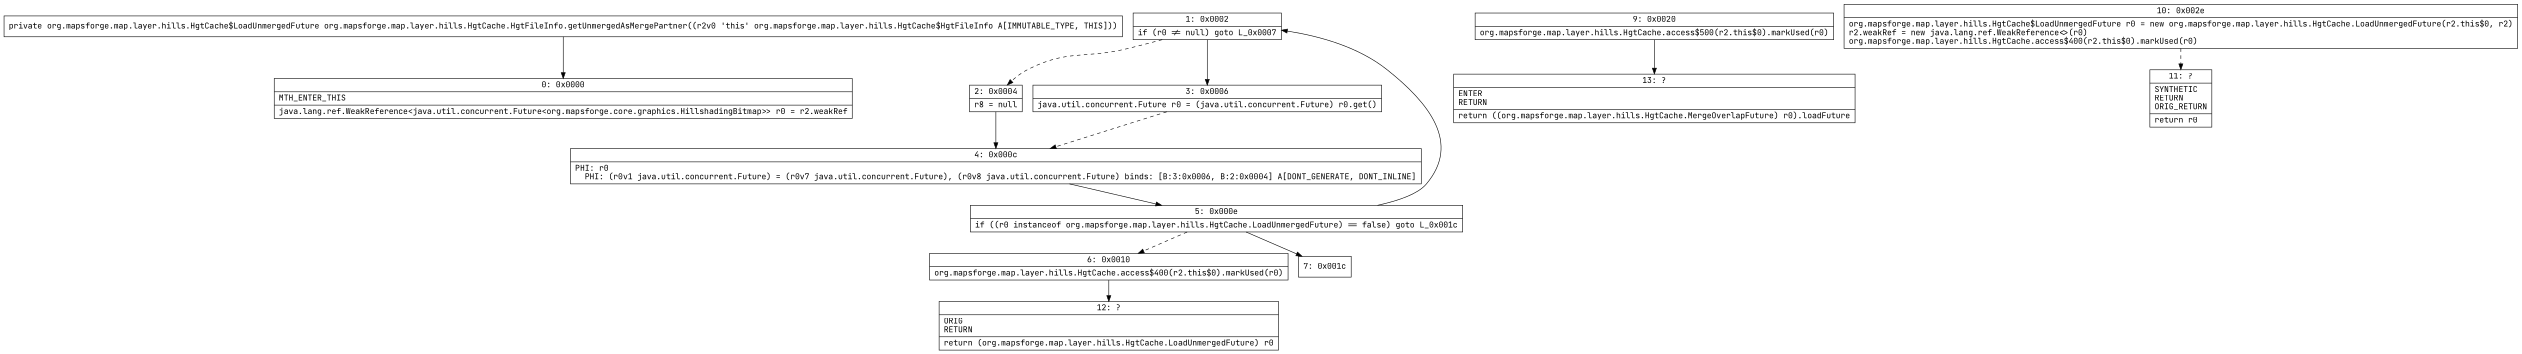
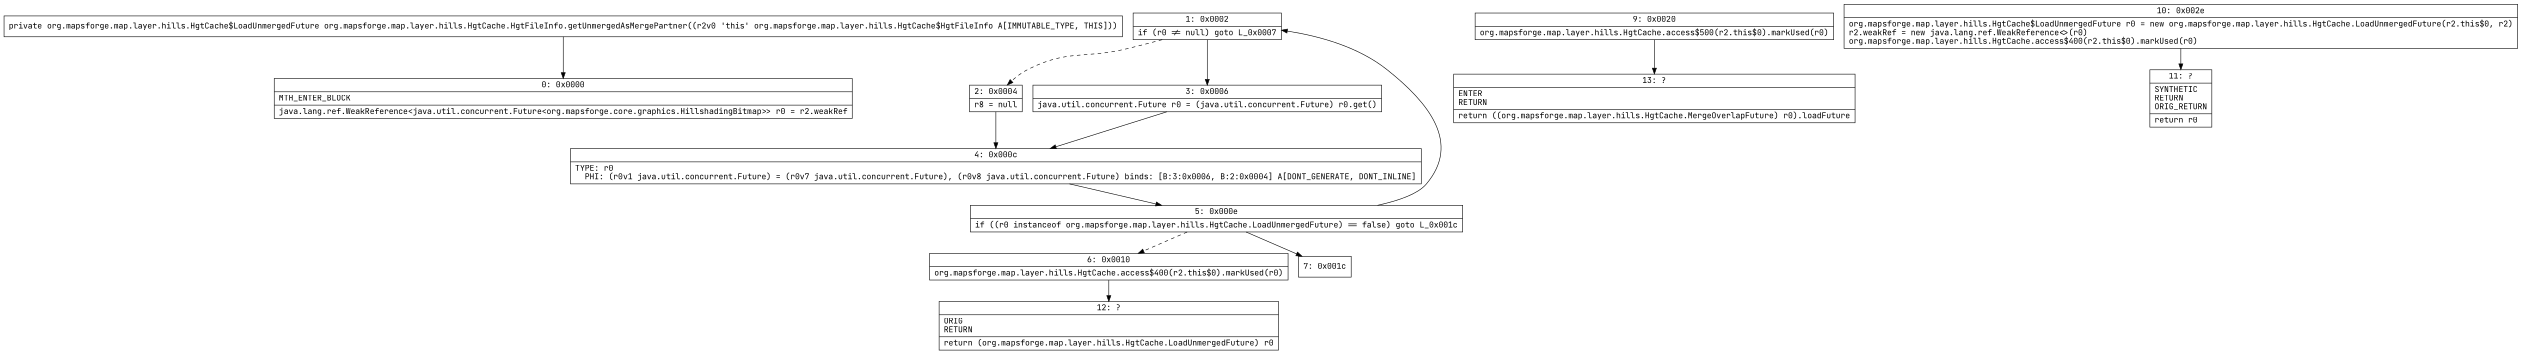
edge "10: 0x002e" -> "11: ?": style dashed -> solid
node "0: 0x0000": text "MTH_ENTER_THIS" -> "MTH_ENTER_BLOCK"
edge "3: 0x0006" -> "4: 0x000c": style dashed -> solid
node "4: 0x000c": text "PHI: r0" -> "TYPE: r0"
